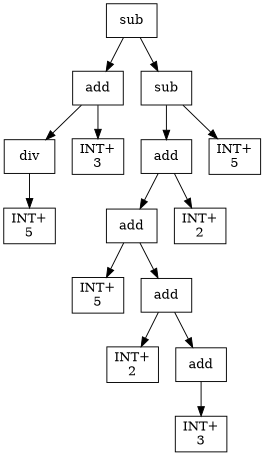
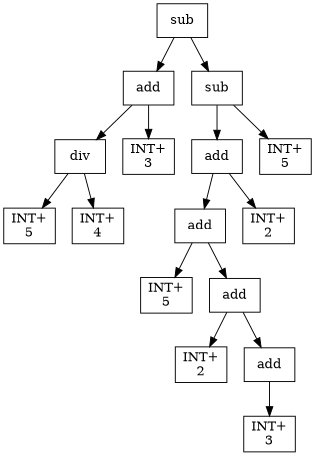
node "INT+ 4": added
